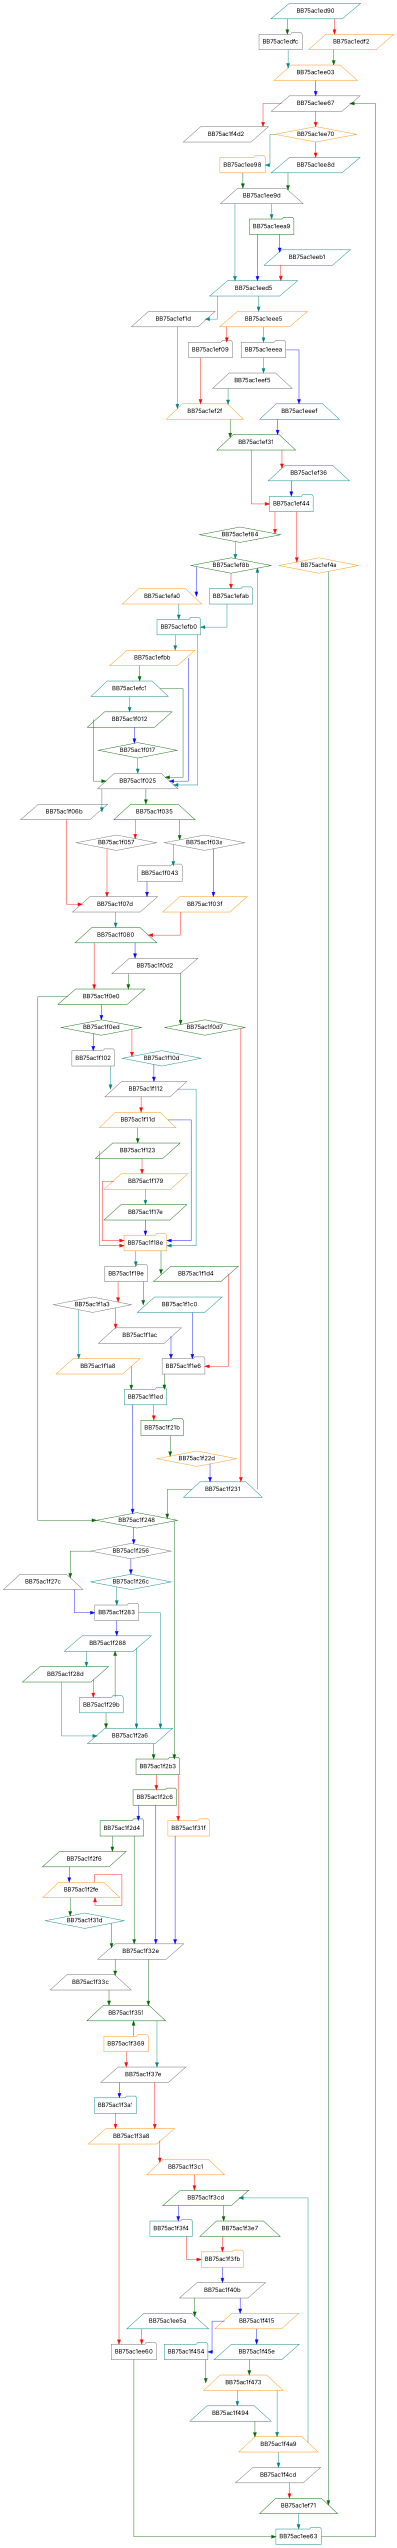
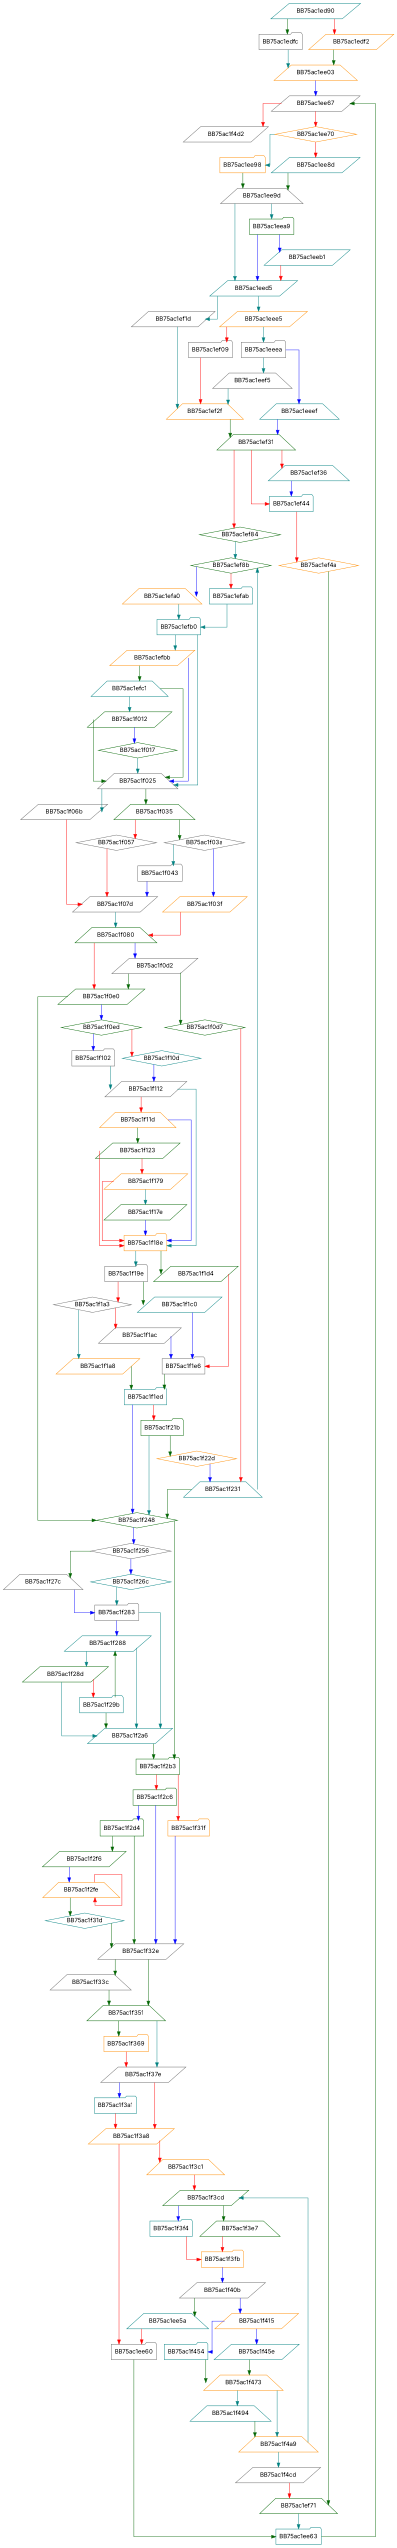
edge "BB75ac1ef44" -> "BB75ac1ef84": now "BB75ac1ef31" -> "BB75ac1ef84"
edge "BB75ac1f21b" -> "BB75ac1f248": added
edge "BB75ac1f369" -> "BB75ac1f351": reversed
